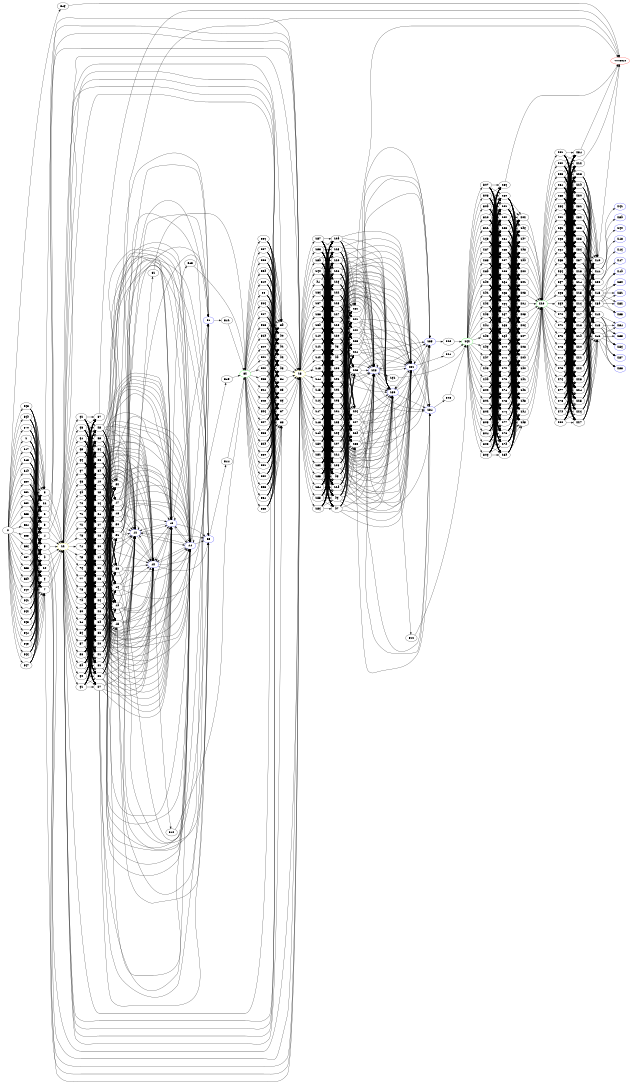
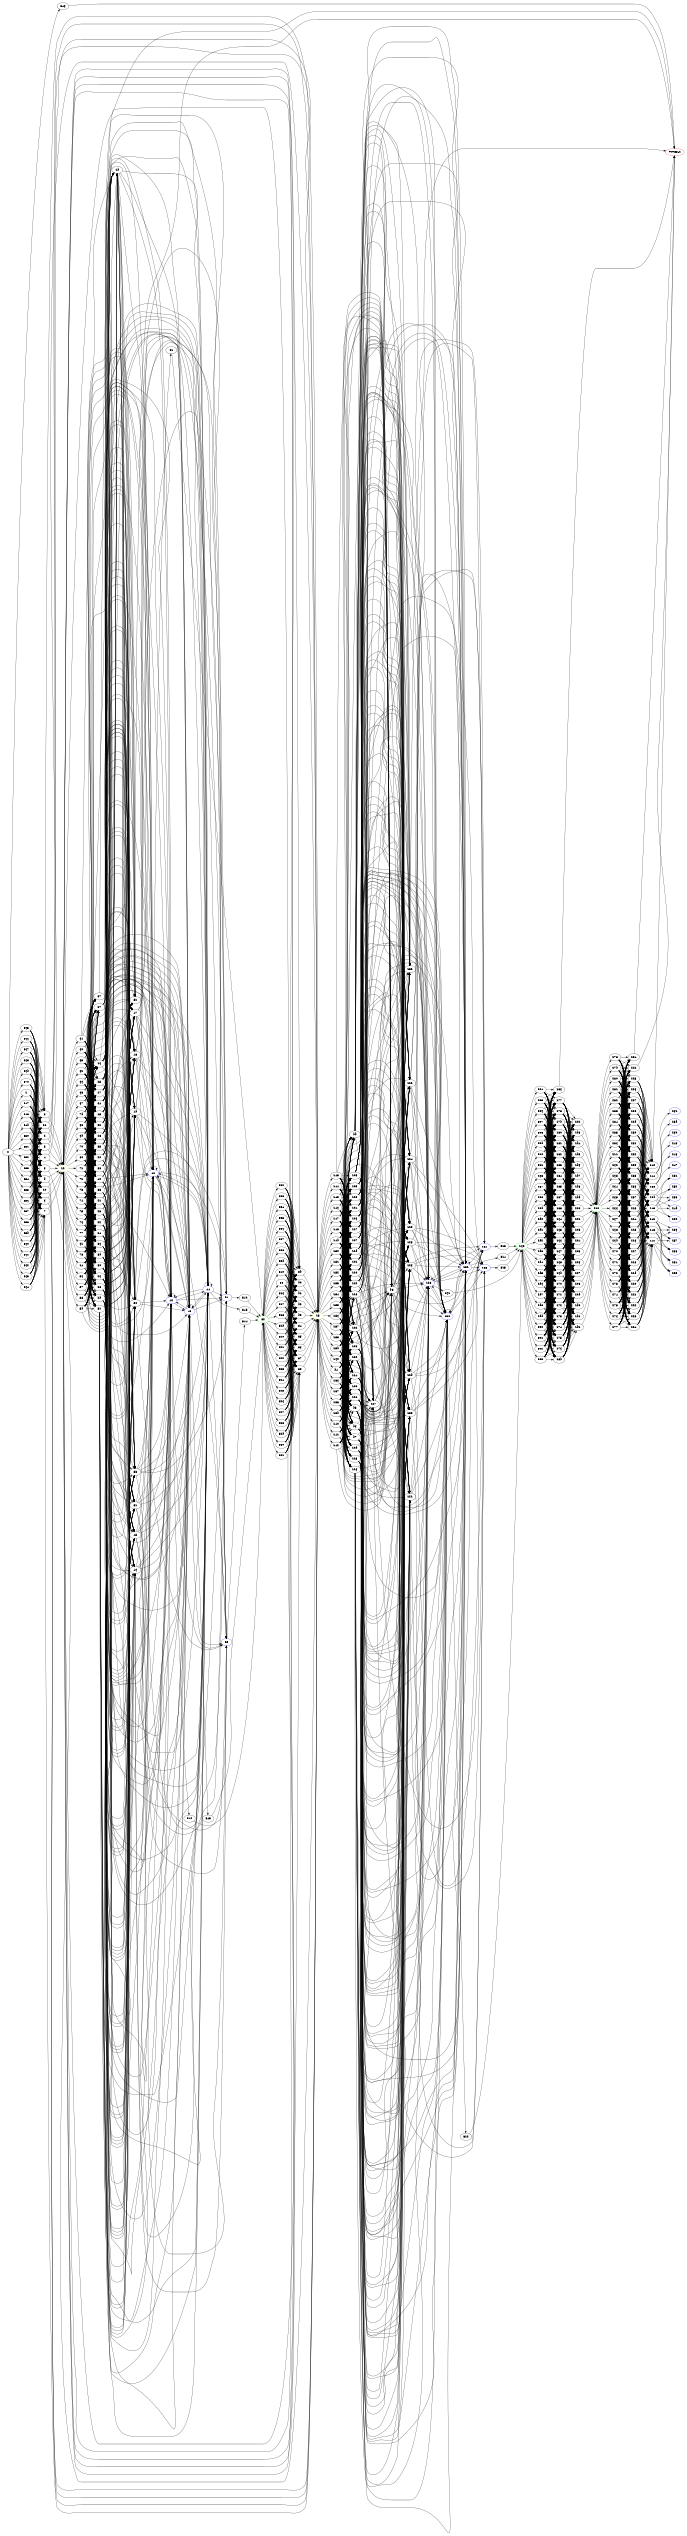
edge "98" -> "127": reversed
edge "61" -> "19": now "32" -> "19"
